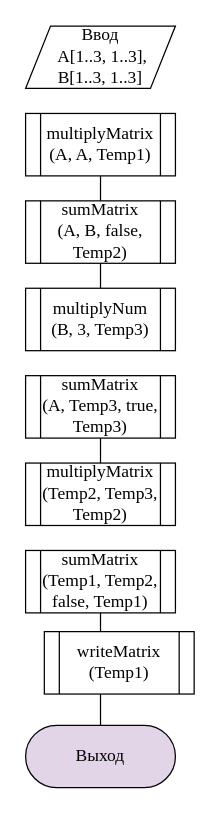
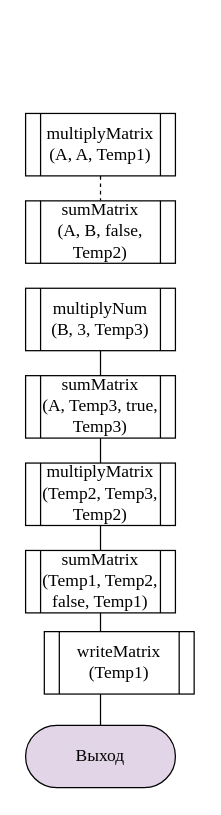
node "Ввод A[1..3, 1..3], B[1..3, 1..3]": removed
edge "multiplyMatrix(A, A, Temp1)" -- "sumMatrix(A, B, false, Temp2)": style solid -> dashed
edge "sumMatrix(A, B, false, Temp2)" -- "multiplyNum(B, 3, Temp3)": removed
edge "multiplyNum(B, 3, Temp3)" -- "sumMatrix(A, Temp3, true, Temp3)": added
edge "multiplyMatrix(Temp2, Temp3, Temp2)" -- "sumMatrix(Temp1, Temp2, false, Temp1)": added
